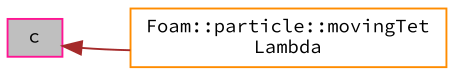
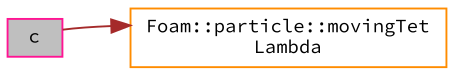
edge "Foam::particle::movingTet Lambda" -> "c": reversed
